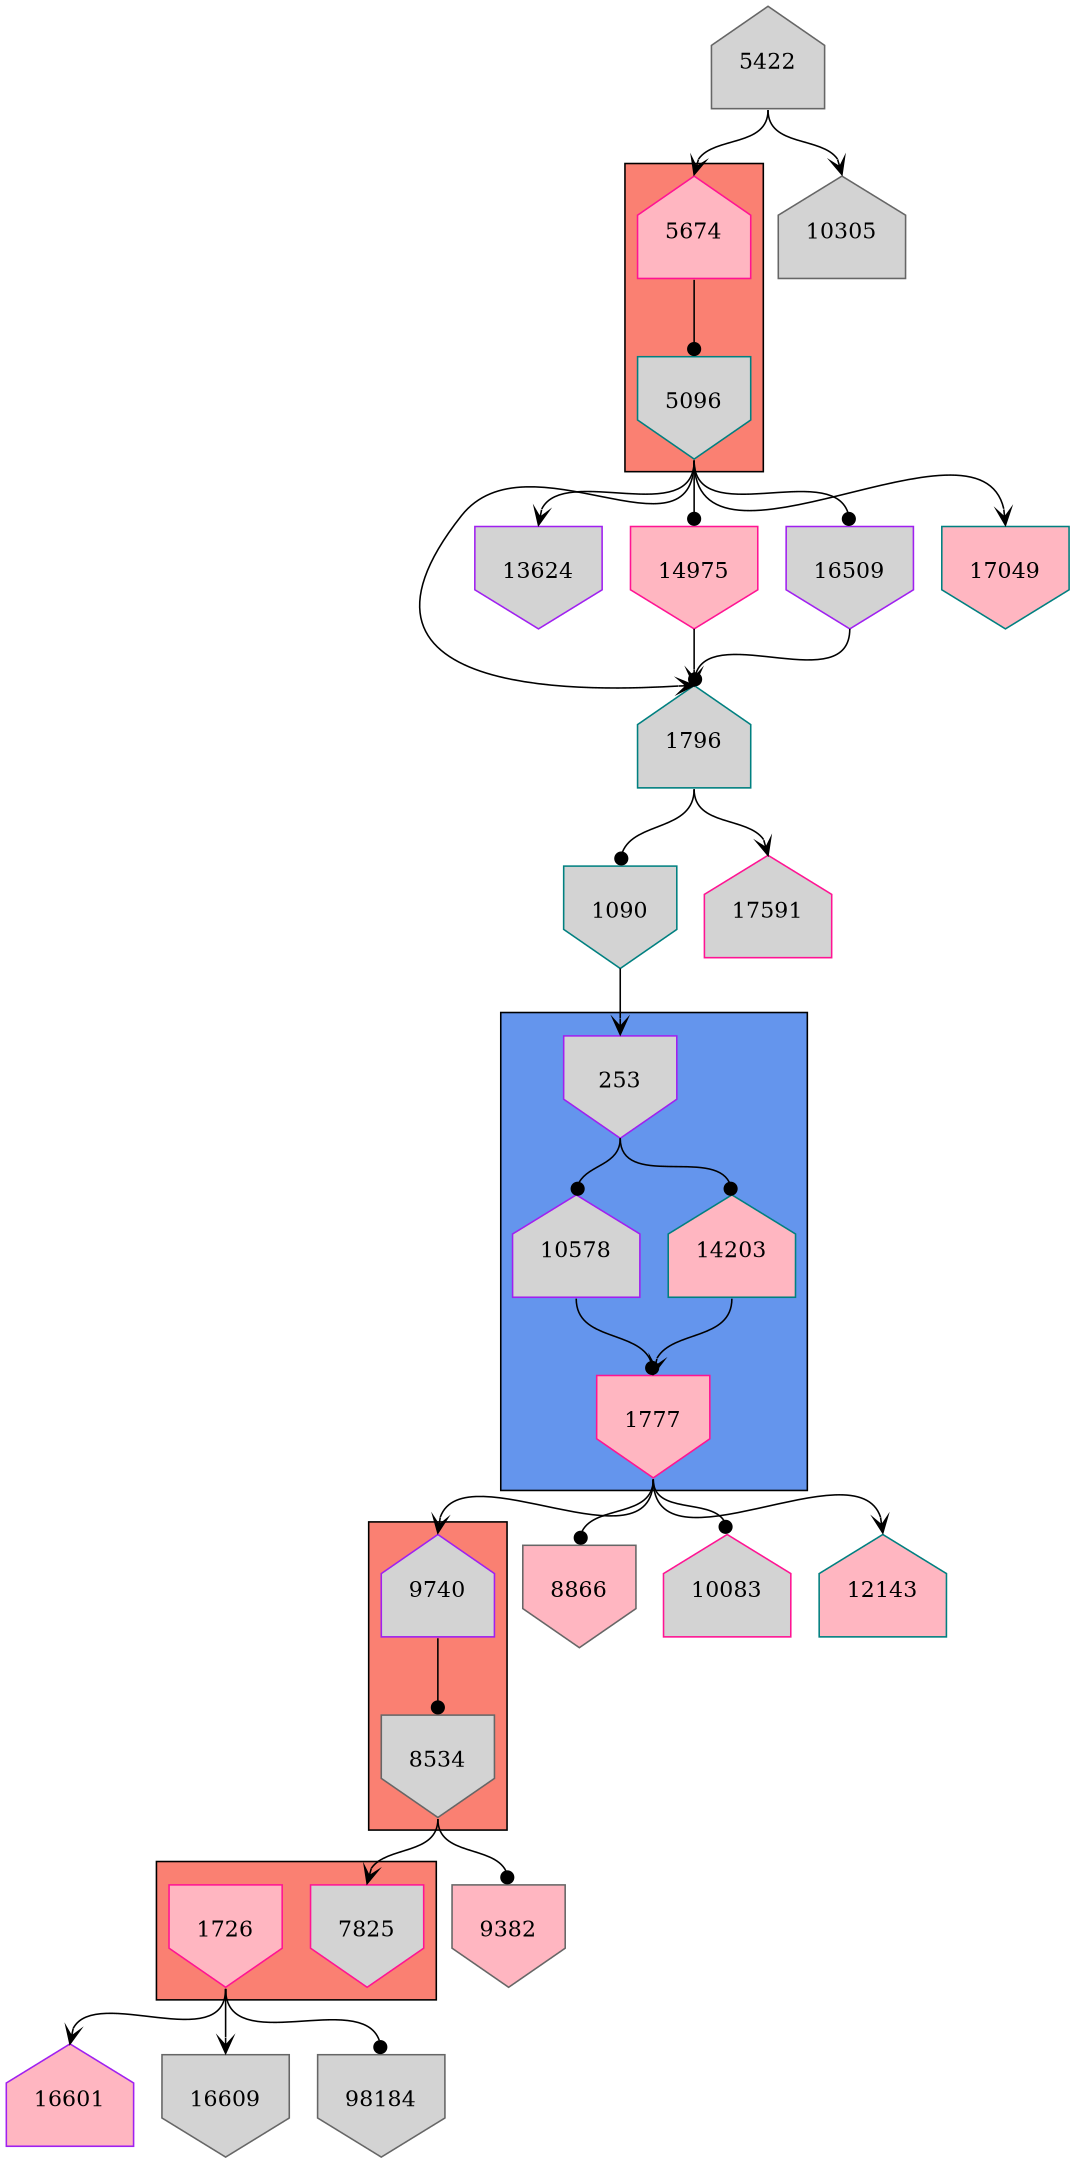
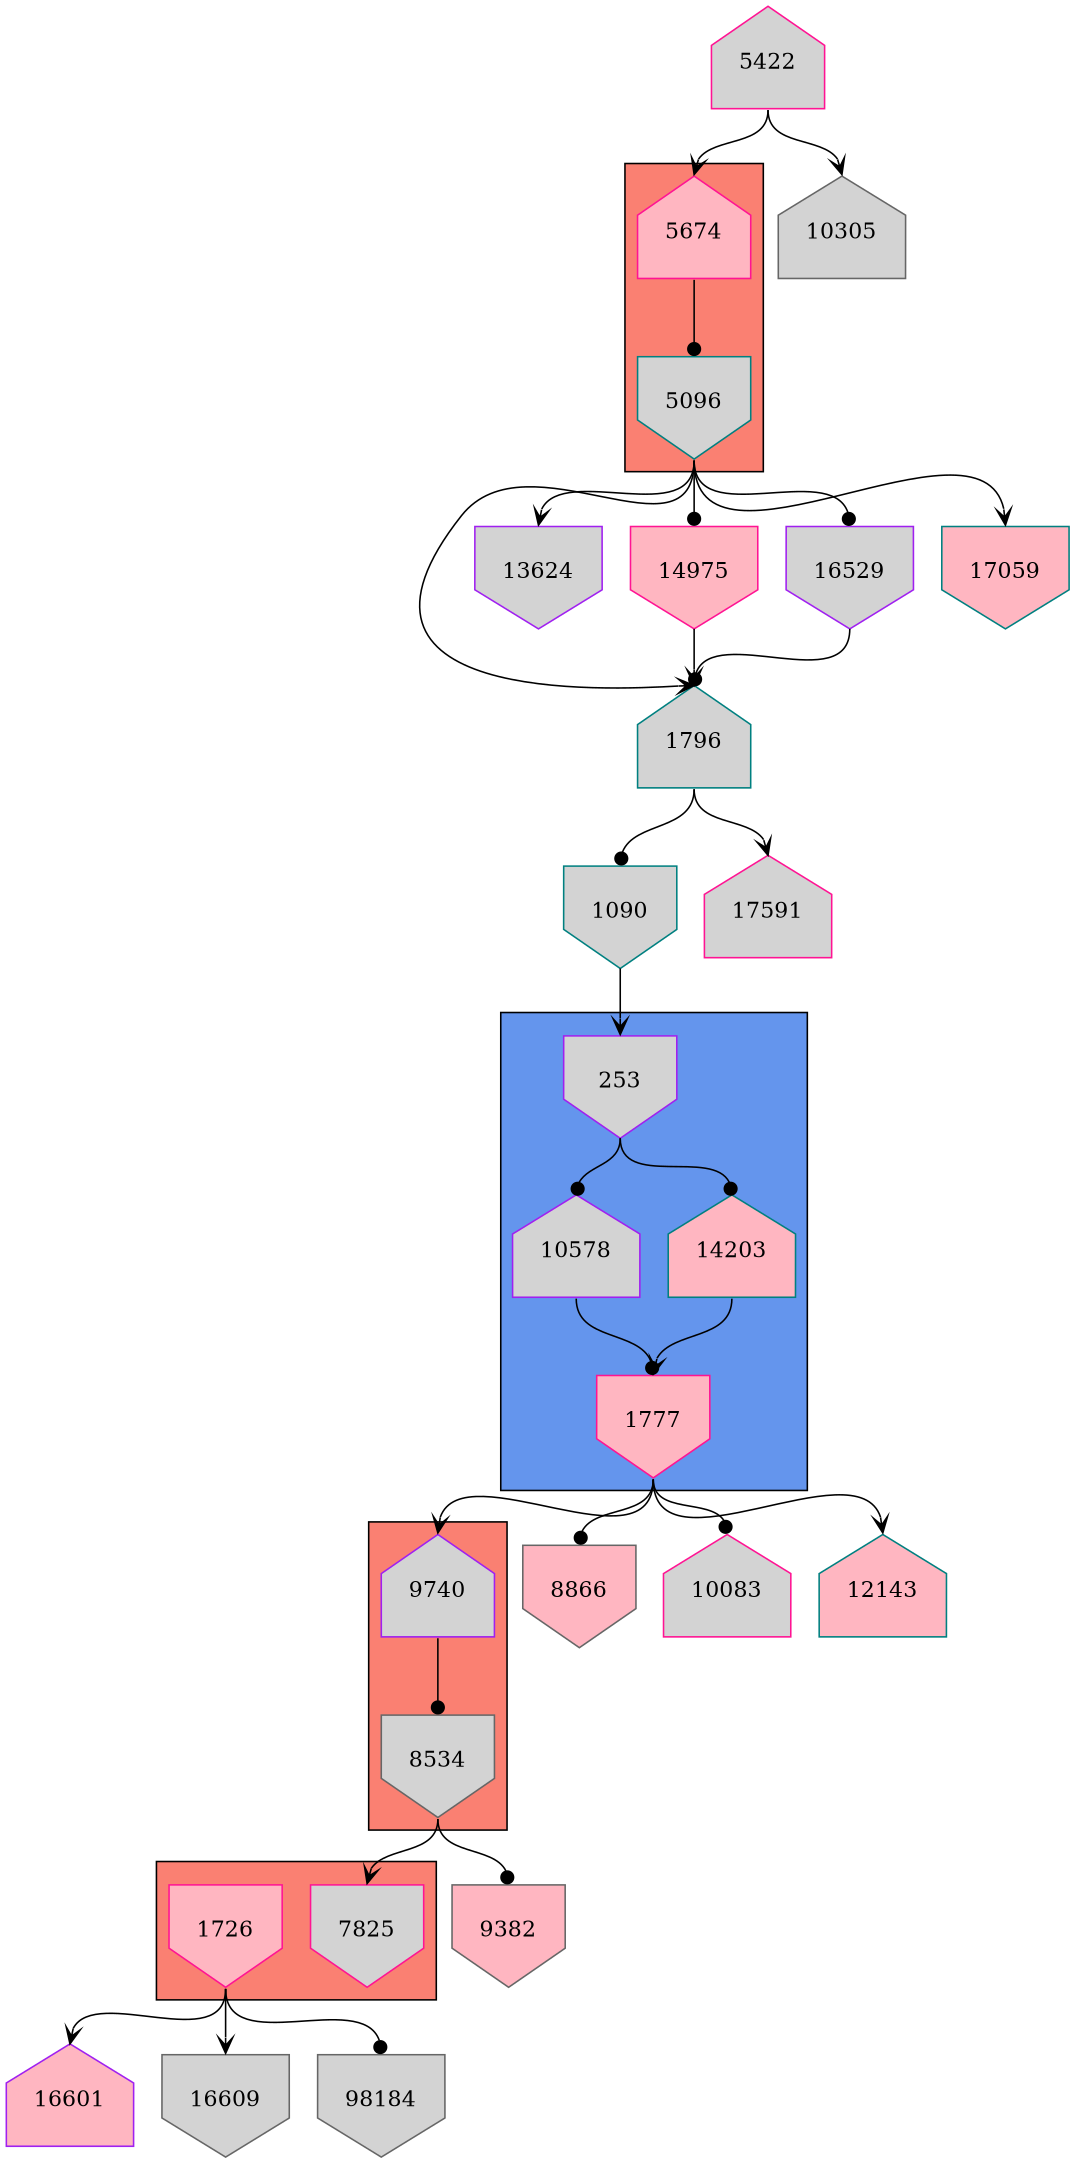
node "5422": color gray40 -> deeppink
node "16509": label "16509" -> "16529"
node "17049": label "17049" -> "17059"
